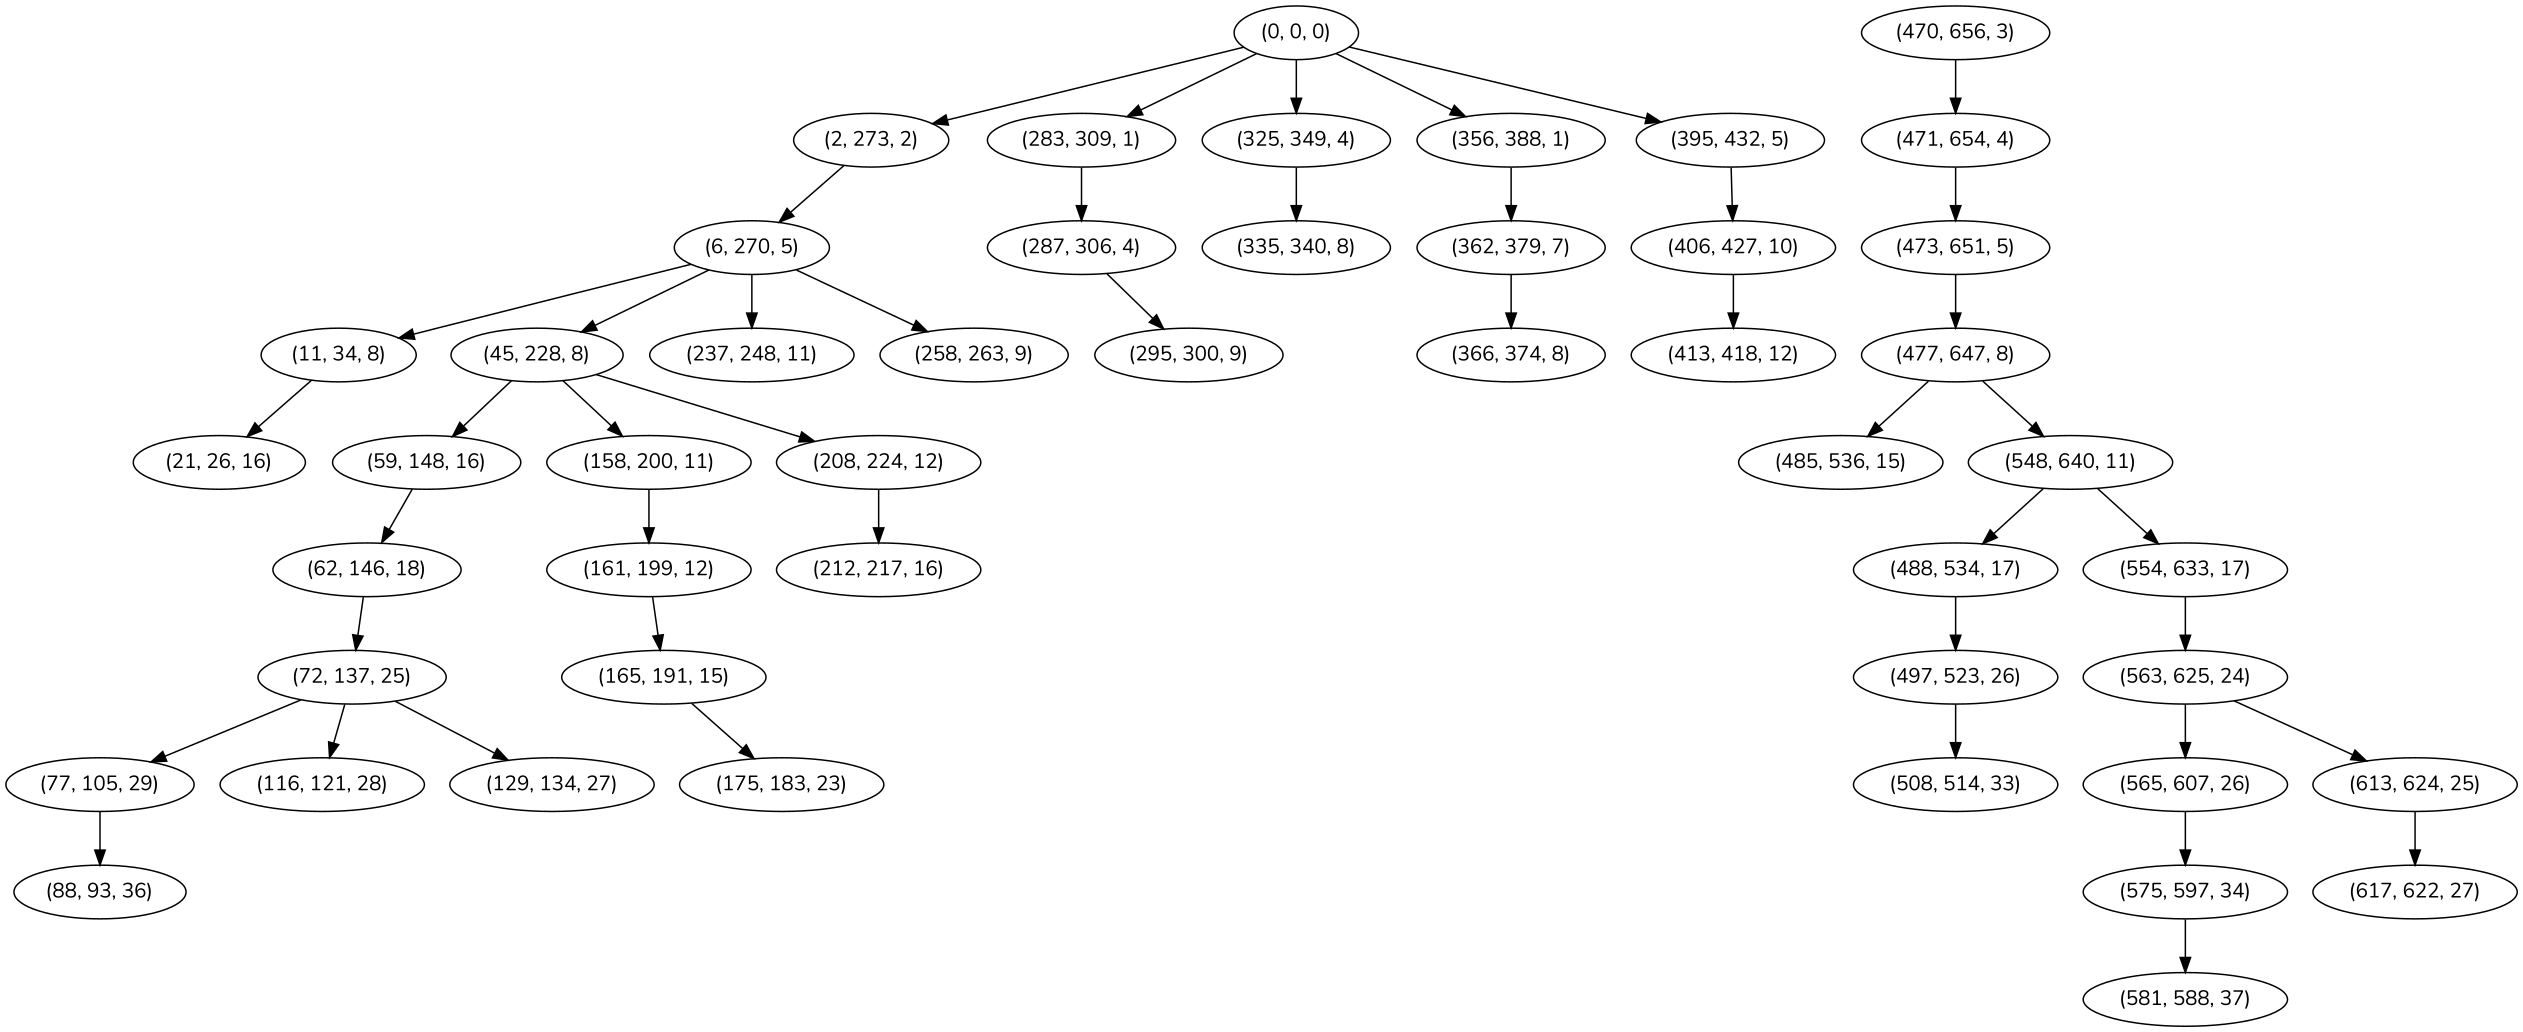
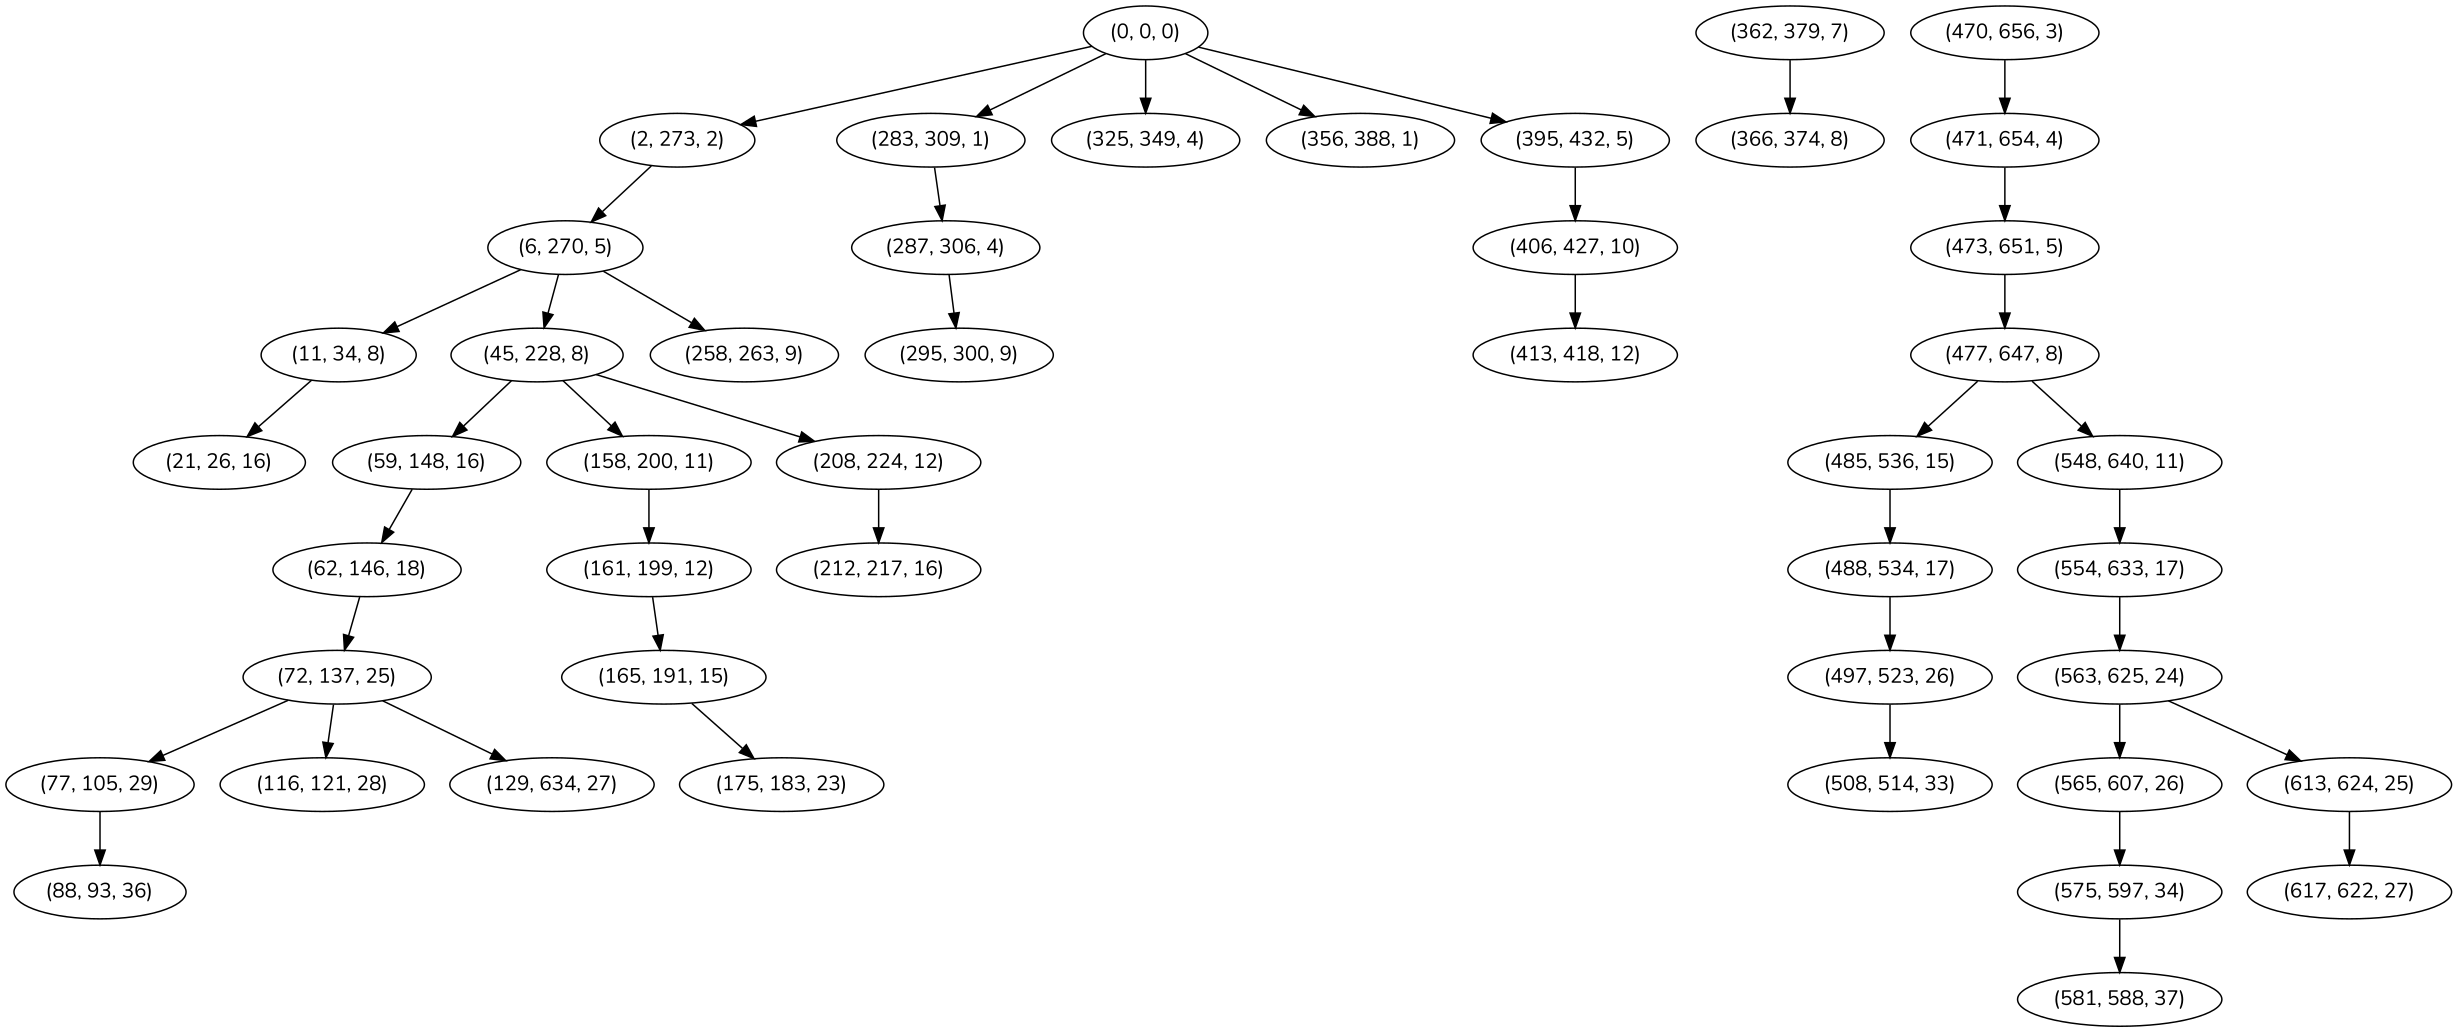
edge "(356, 388, 1)" -> "(362, 379, 7)": removed
node "(335, 340, 8)": removed
node "(237, 248, 11)": removed
edge "(548, 640, 11)" -> "(488, 534, 17)": now "(485, 536, 15)" -> "(488, 534, 17)"
node "(129, 134, 27)": label "(129, 134, 27)" -> "(129, 634, 27)"
